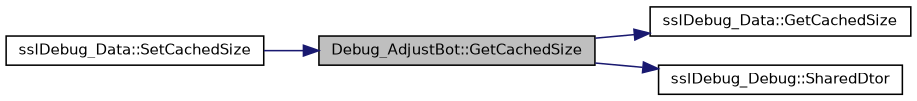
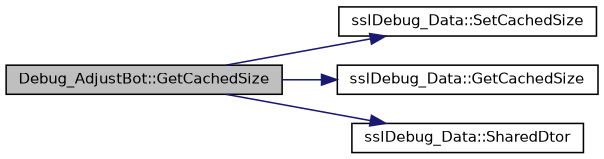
edge "sslDebug_Data::SetCachedSize" -> "Debug_AdjustBot::GetCachedSize": reversed
node "sslDebug_Debug::SharedDtor": label "sslDebug_Debug::SharedDtor" -> "sslDebug_Data::SharedDtor"
